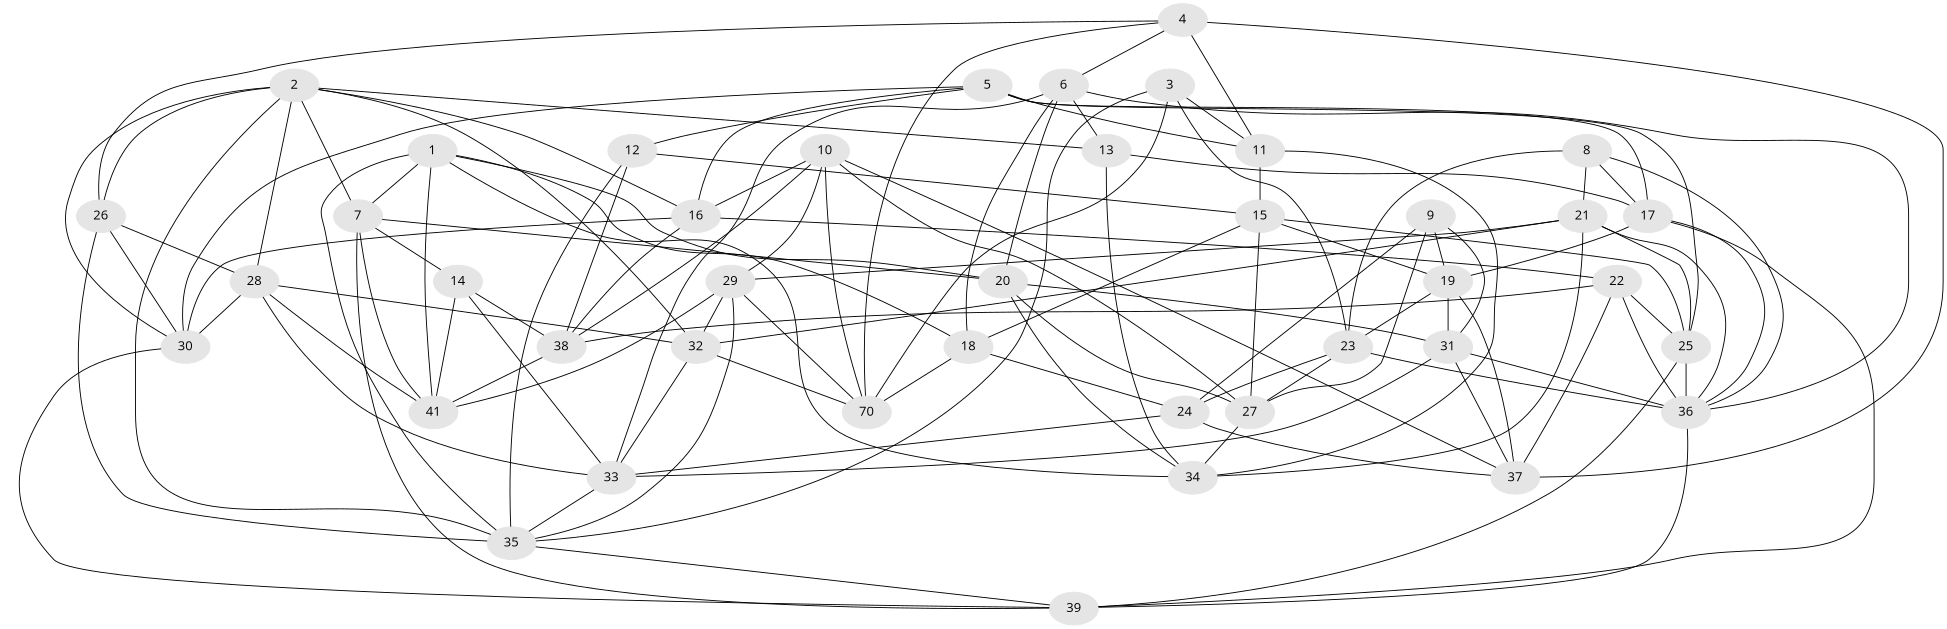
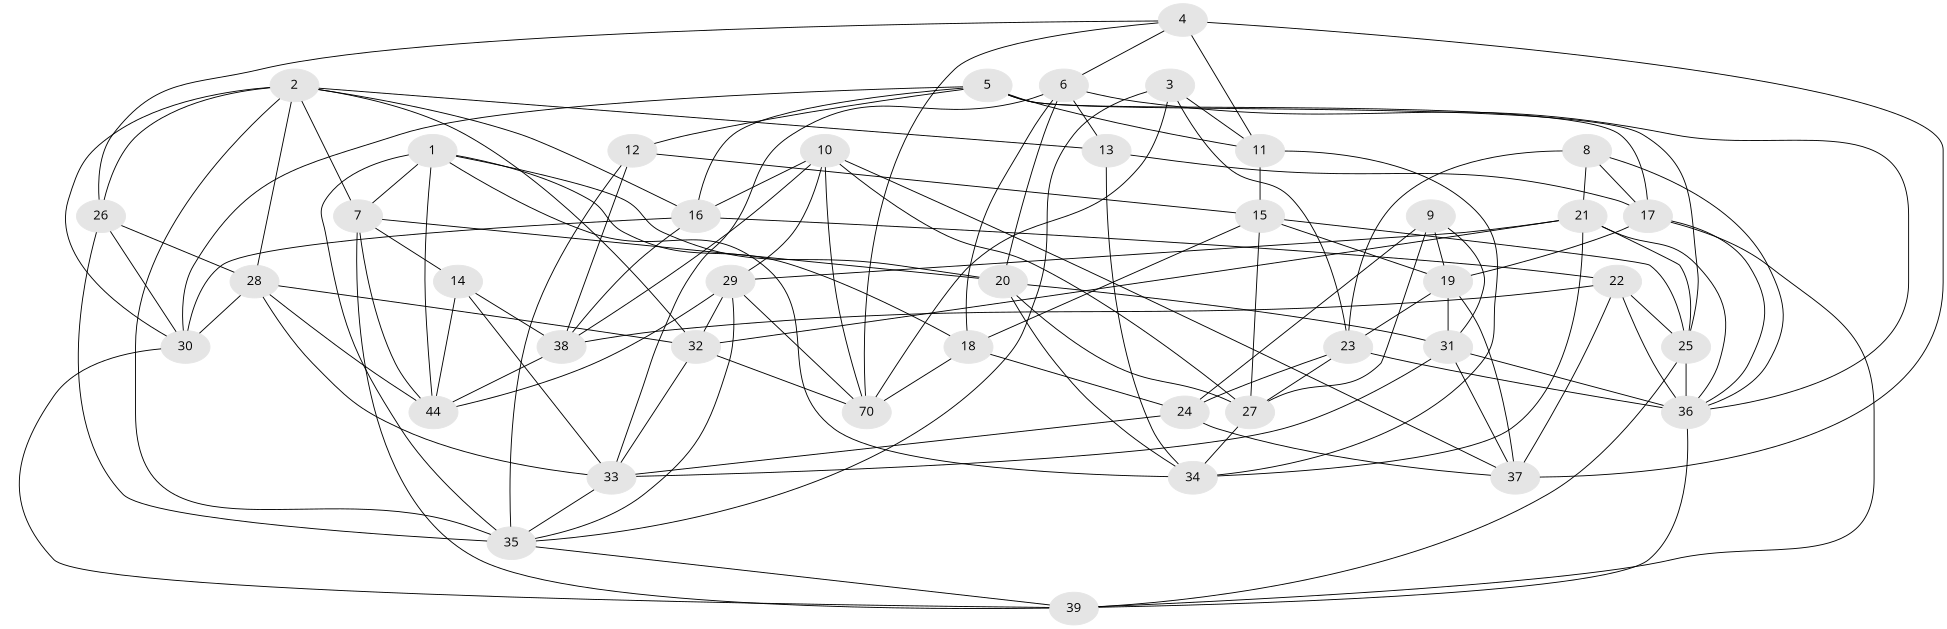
node "41": label "41" -> "44"
